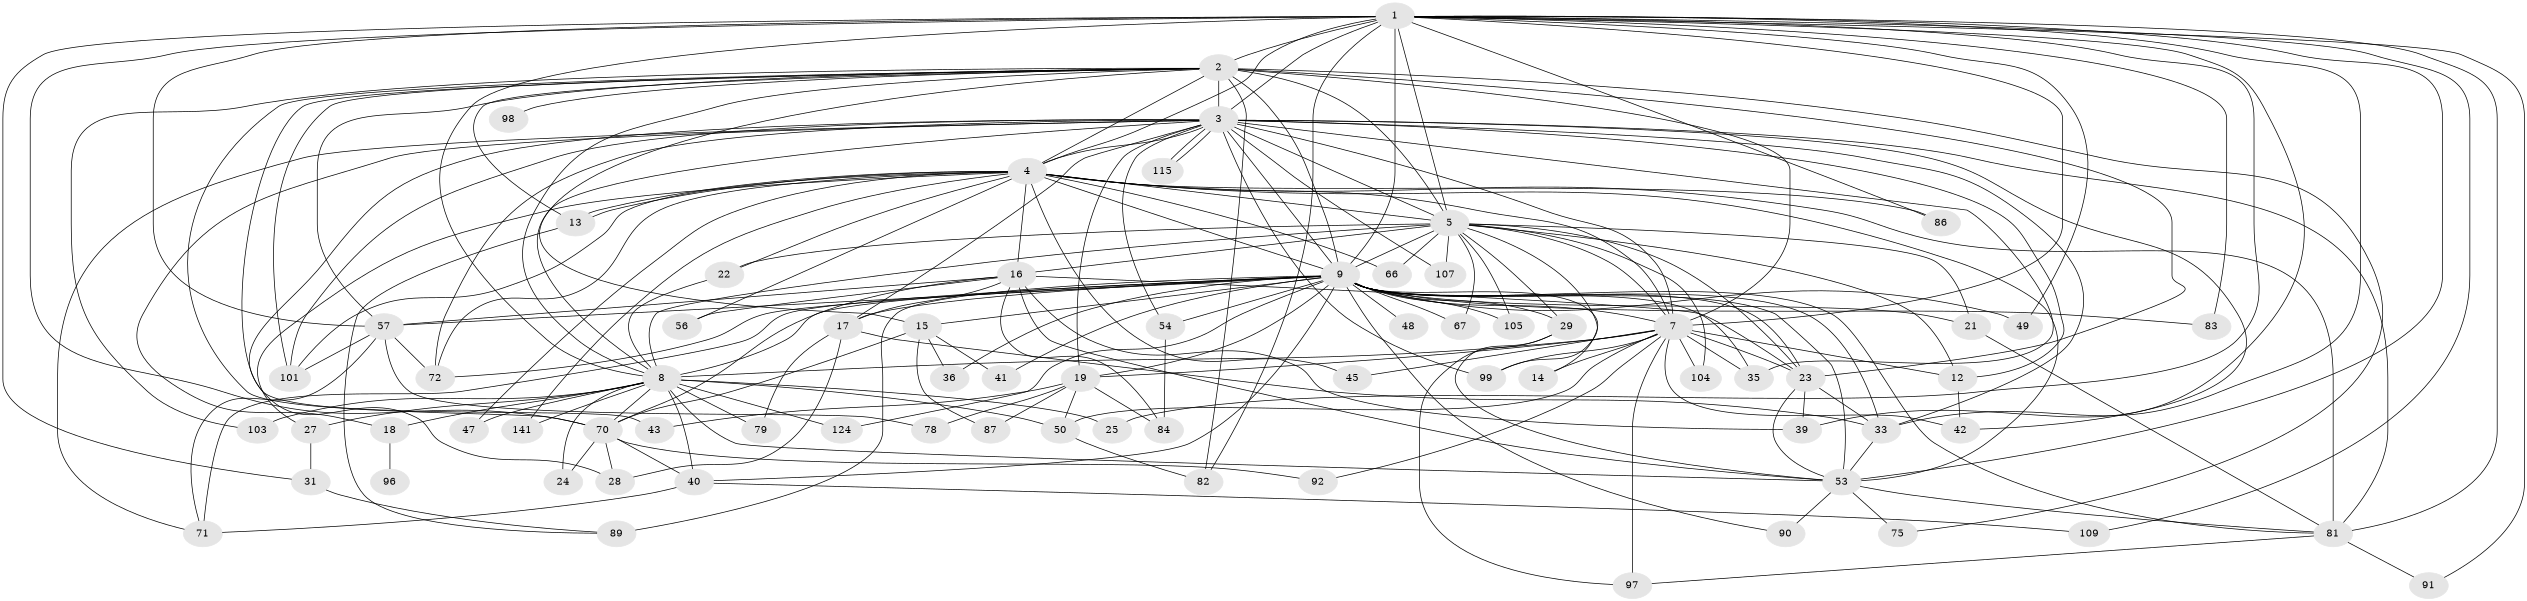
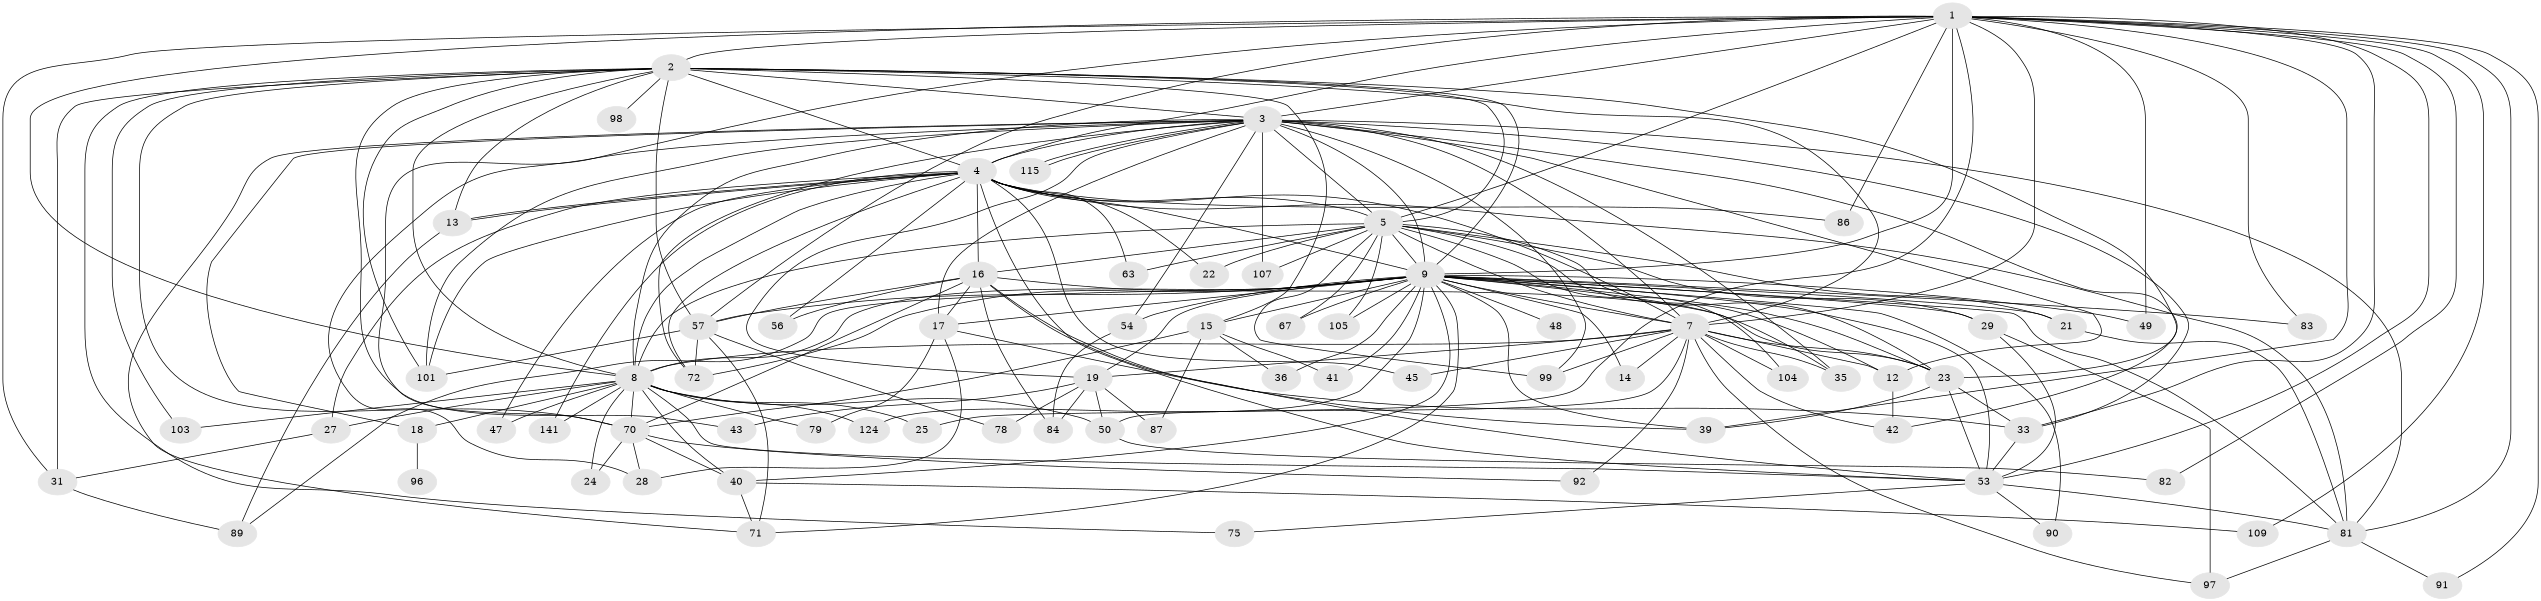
edge "2" -- "82": now "2" -- "31"
node "66": label "66" -> "63"
edge "22" -- "8": now "4" -- "8"
edge "9" -- "33": now "9" -- "39"
